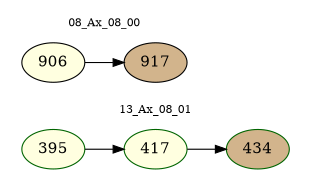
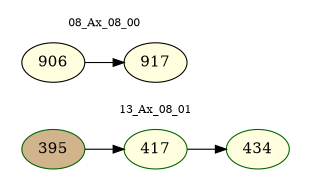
node "917": fillcolor tan -> lightyellow
node "395": fillcolor lightyellow -> tan
node "434": fillcolor tan -> lightyellow
